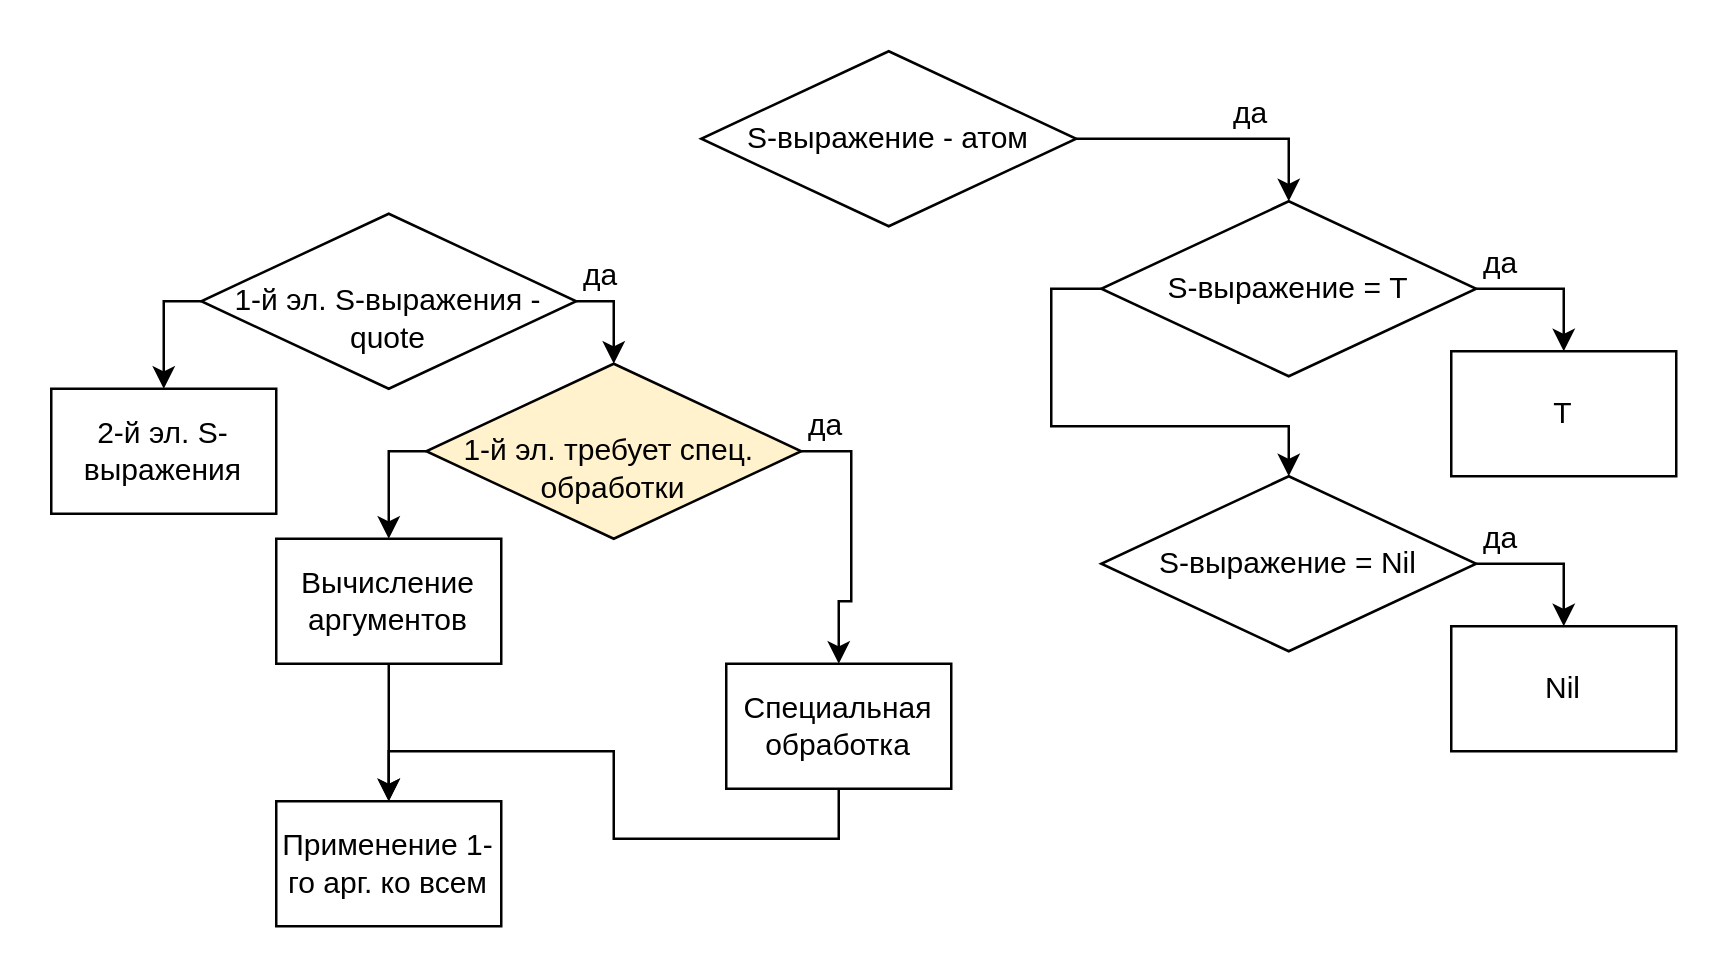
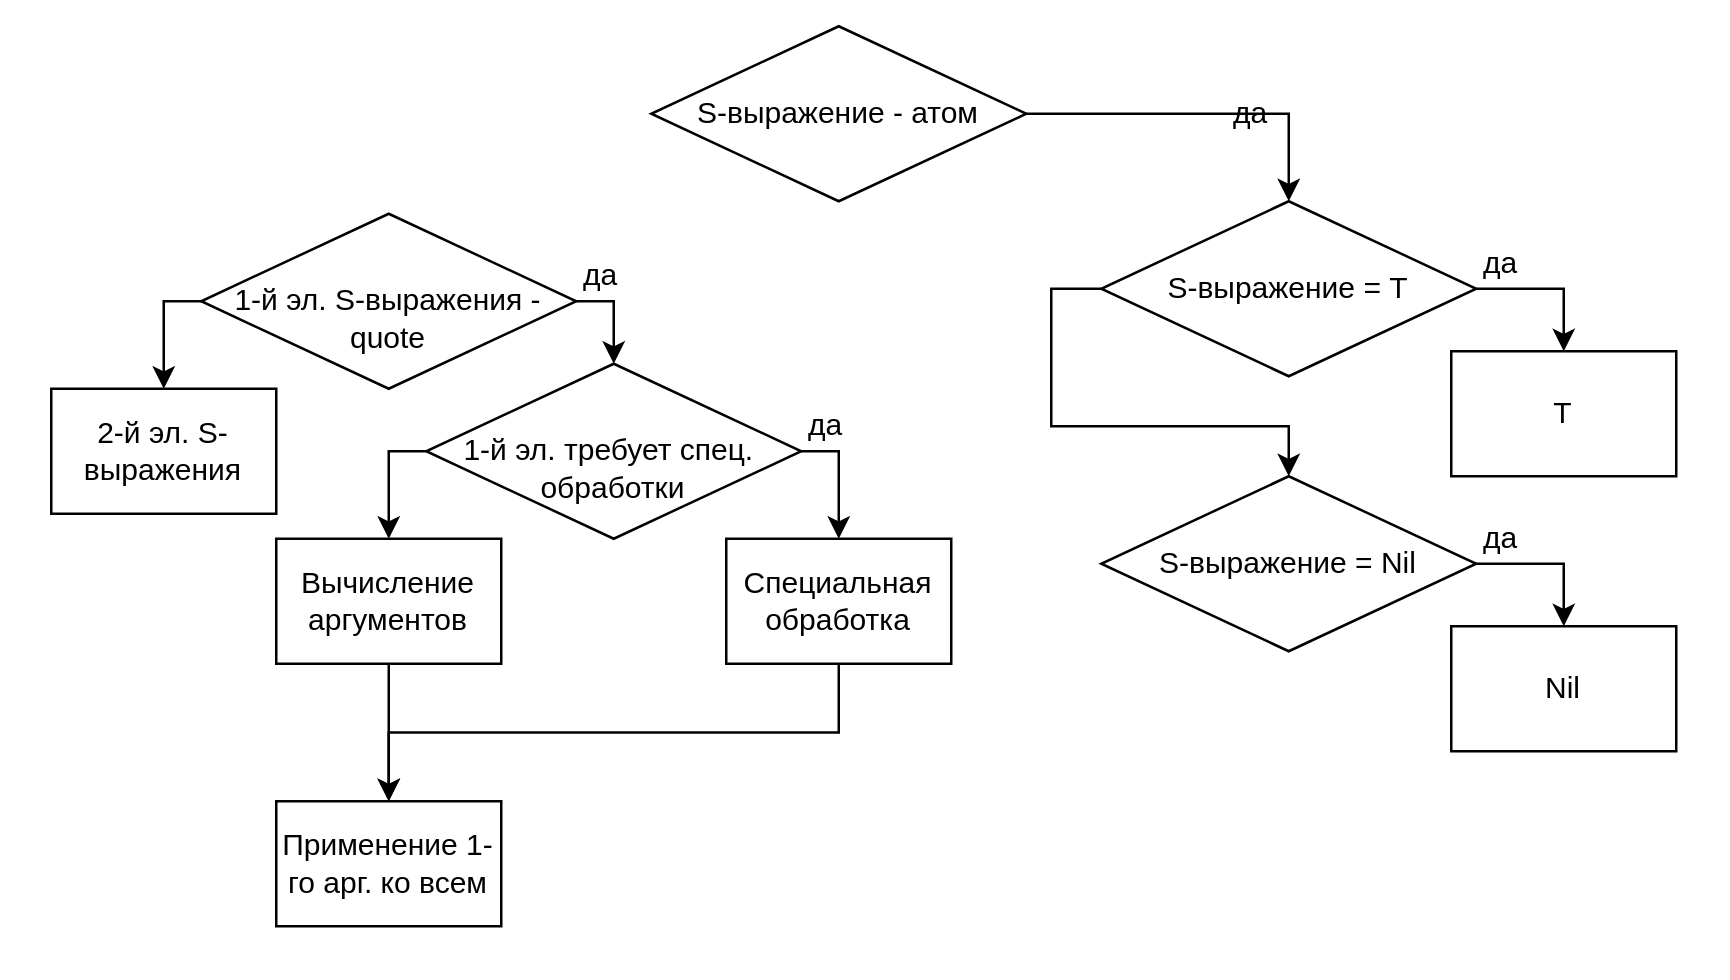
node "S-выражение - атом": moved (889, 139) -> (839, 114)
node "1-й эл. требует спец. обработки": fillcolor #fff2cc -> #ffffff
node "Специальная обработка": moved (839, 726) -> (839, 601)
